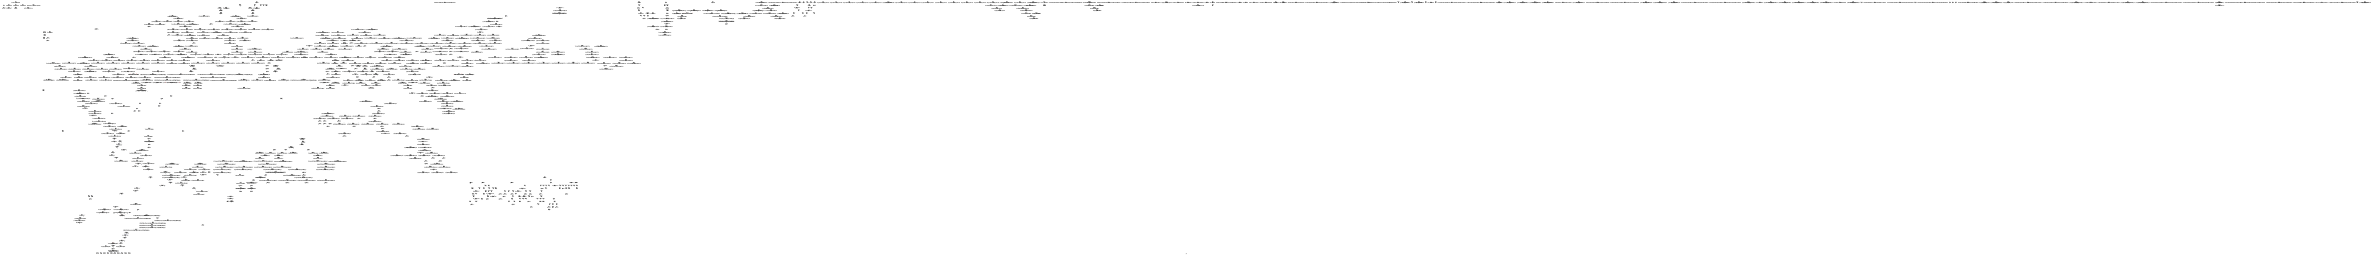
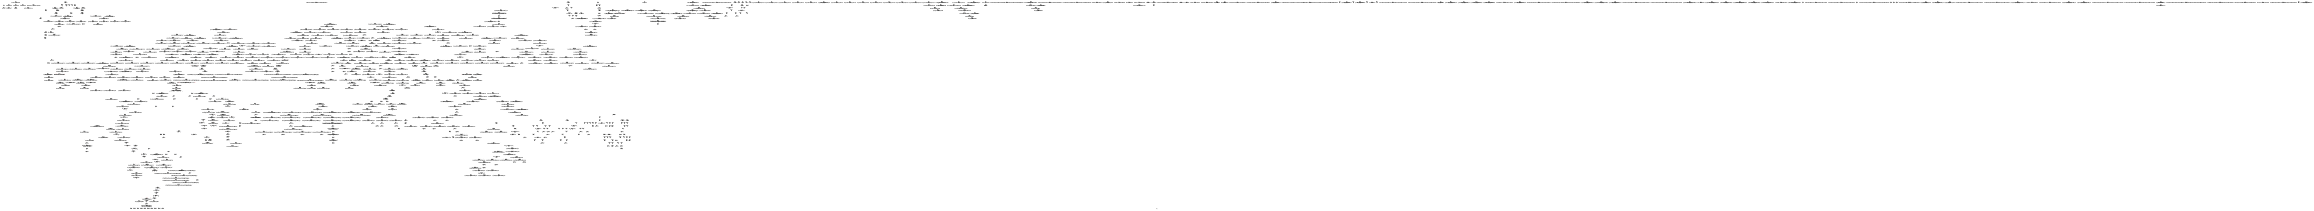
node "NodeID: 1595": removed
